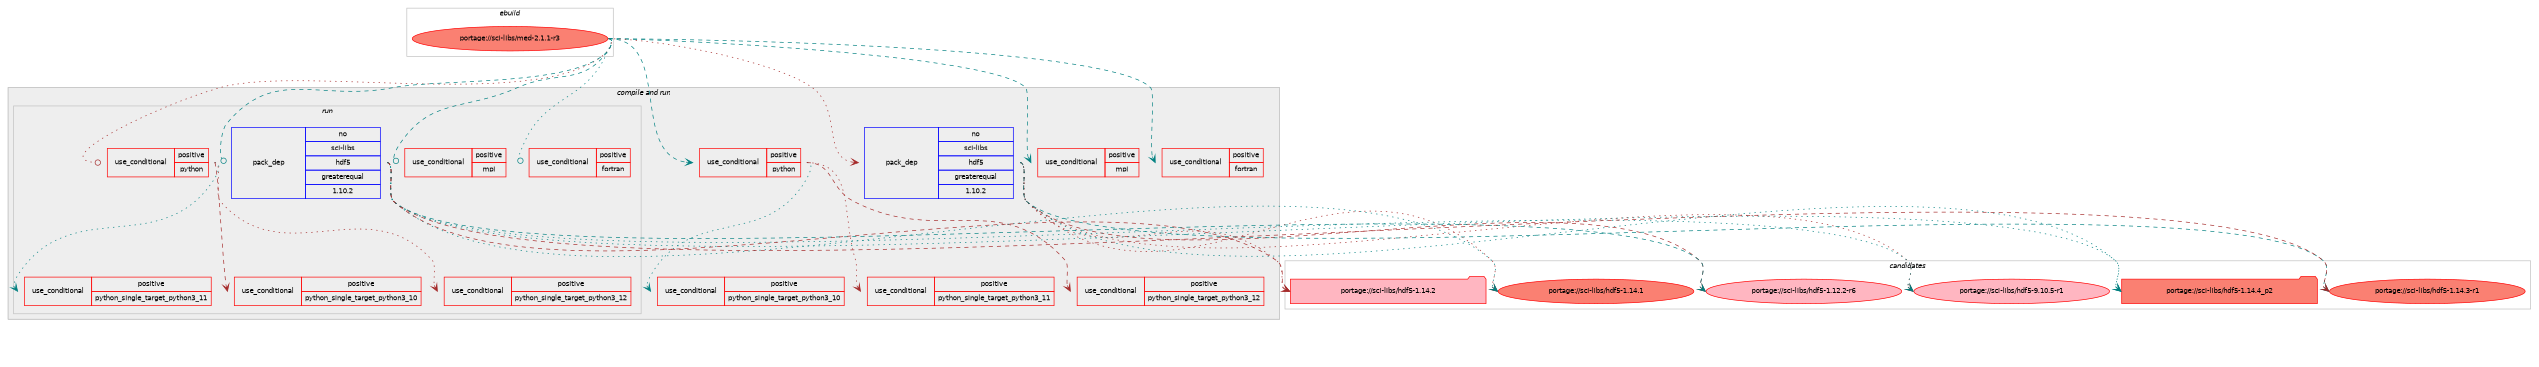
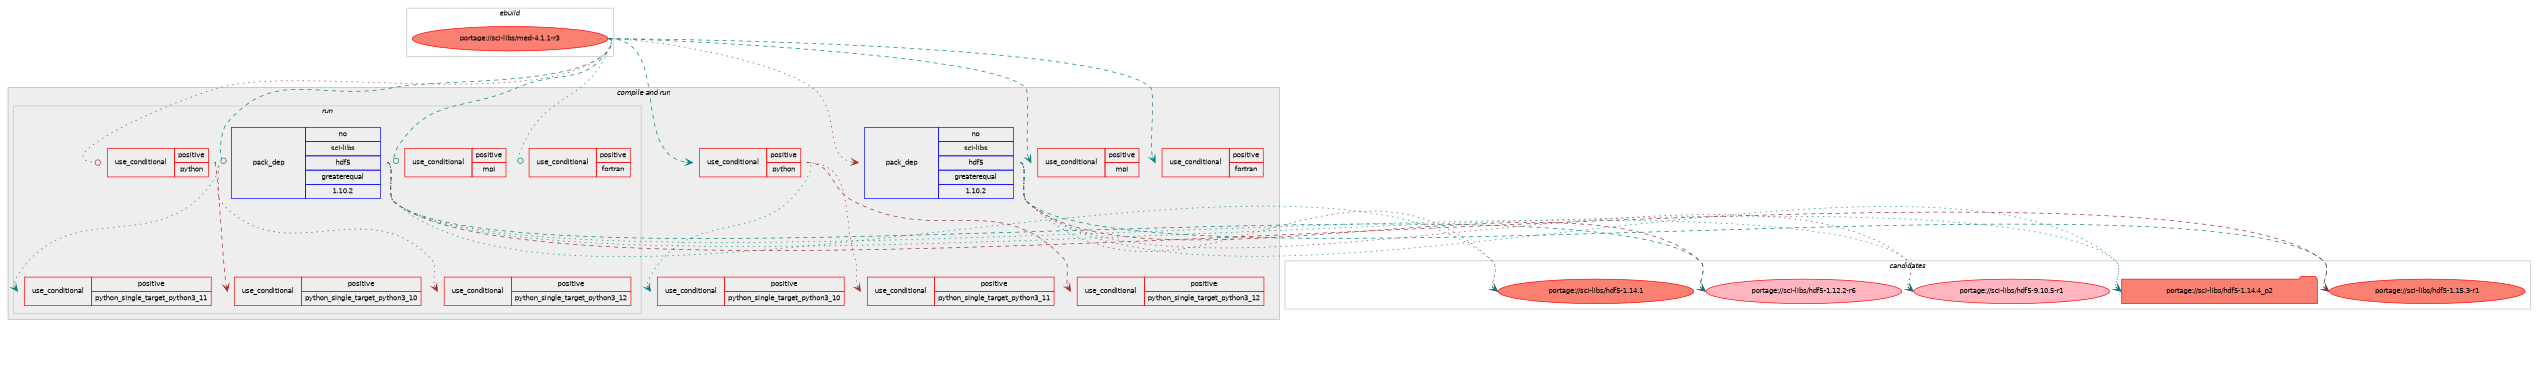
node "portage://sci-libs/med-2.1.1-r3": label "portage://sci-libs/med-2.1.1-r3" -> "portage://sci-libs/med-4.1.1-r3"
node "portage://sci-libs/hdf5-1.14.2": removed
node "portage://sci-libs/hdf5-1.14.3-r1": label "portage://sci-libs/hdf5-1.14.3-r1" -> "portage://sci-libs/hdf5-1.15.3-r1"
